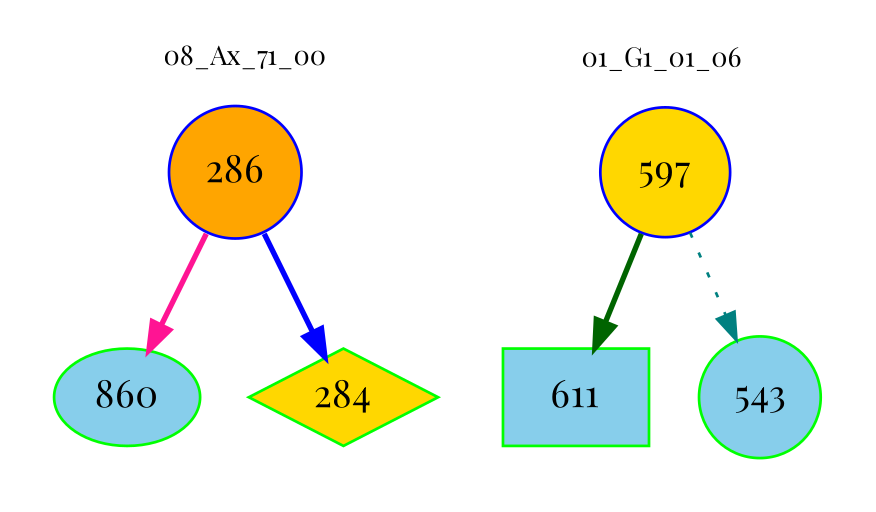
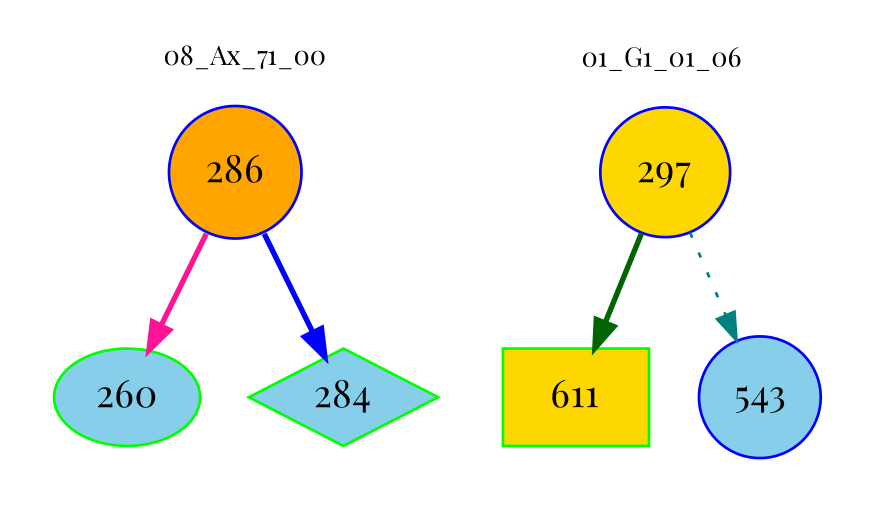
node "597": label "597" -> "297"
node "860": label "860" -> "260"
node "284": fillcolor gold -> skyblue
node "611": fillcolor skyblue -> gold
node "543": color green -> blue
